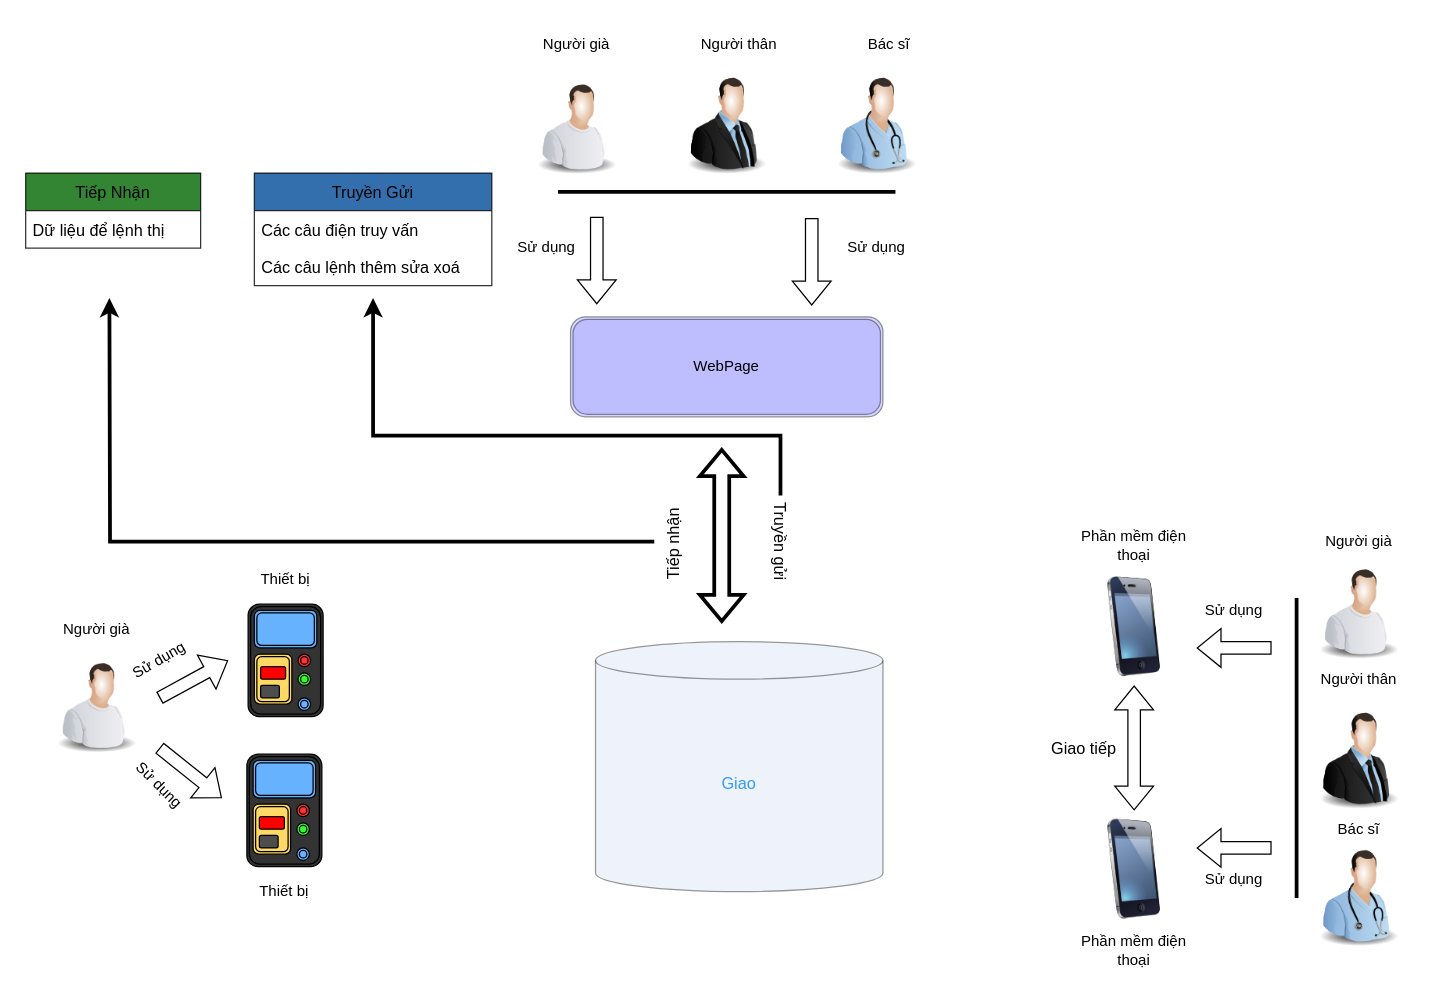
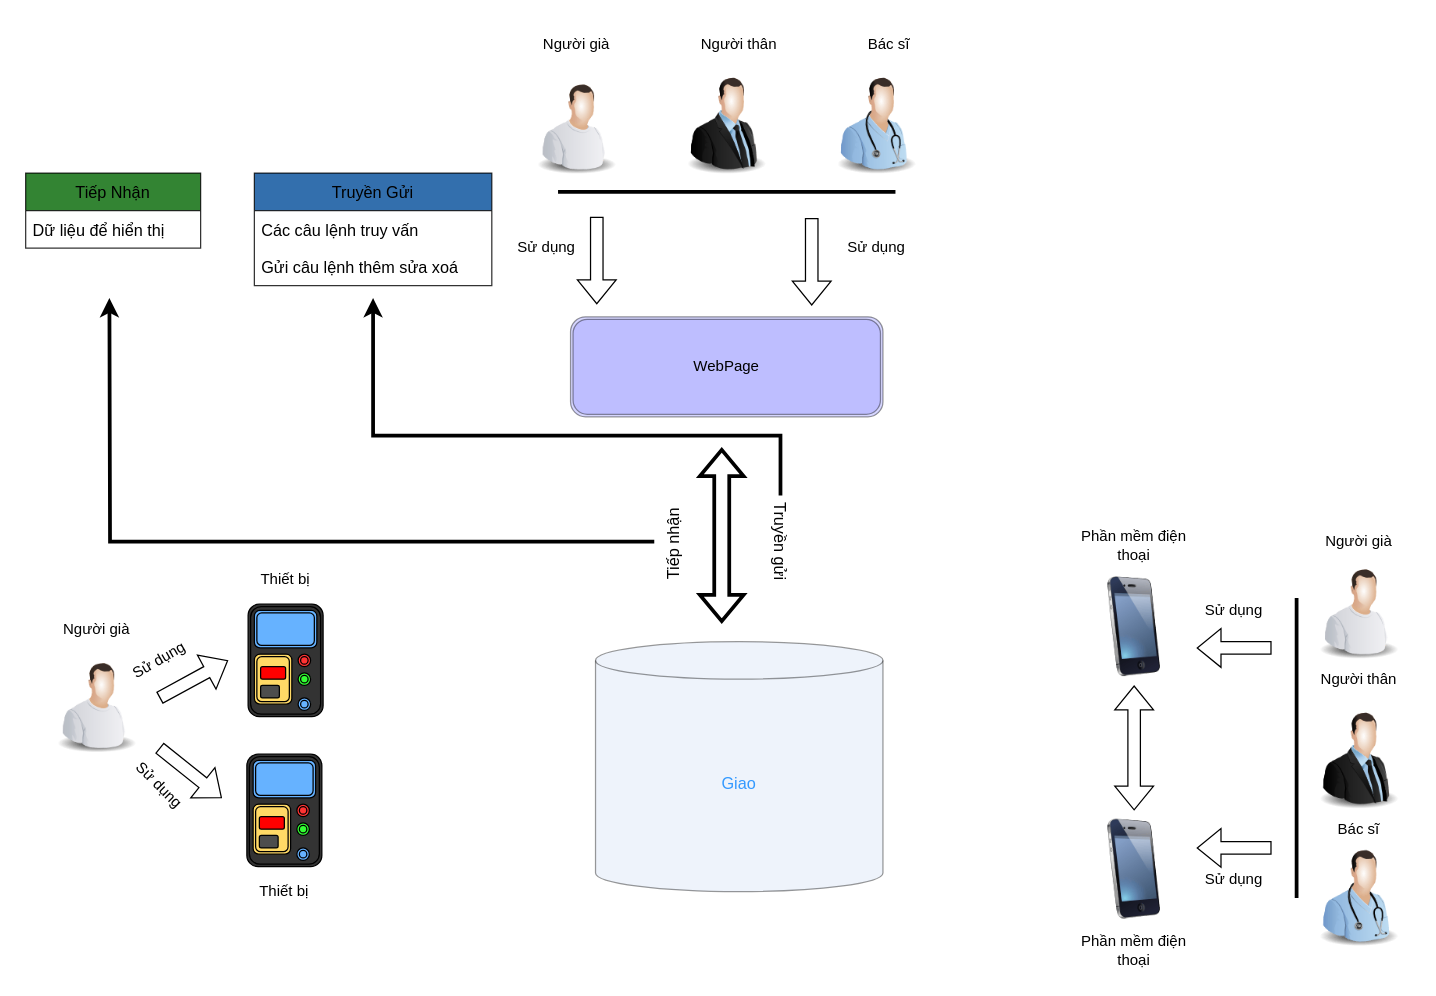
node "Dữ liệu để lệnh thị": label "Dữ liệu để lệnh thị" -> "Dữ liệu để hiển thị"
node "Các câu điện truy vấn": label "Các câu điện truy vấn" -> "Các câu lệnh truy vấn"
node "Các câu lệnh thêm sửa xoá": label "Các câu lệnh thêm sửa xoá" -> "Gửi câu lệnh thêm sửa xoá"
node "Giao tiếp": removed
